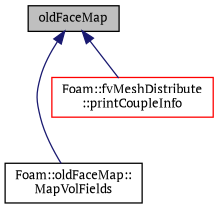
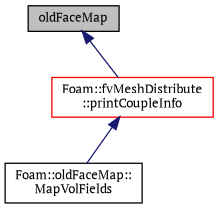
edge "Foam::oldFaceMap:: MapVolFields" -> "oldFaceMap": now "Foam::oldFaceMap:: MapVolFields" -> "Foam::fvMeshDistribute ::printCoupleInfo"
